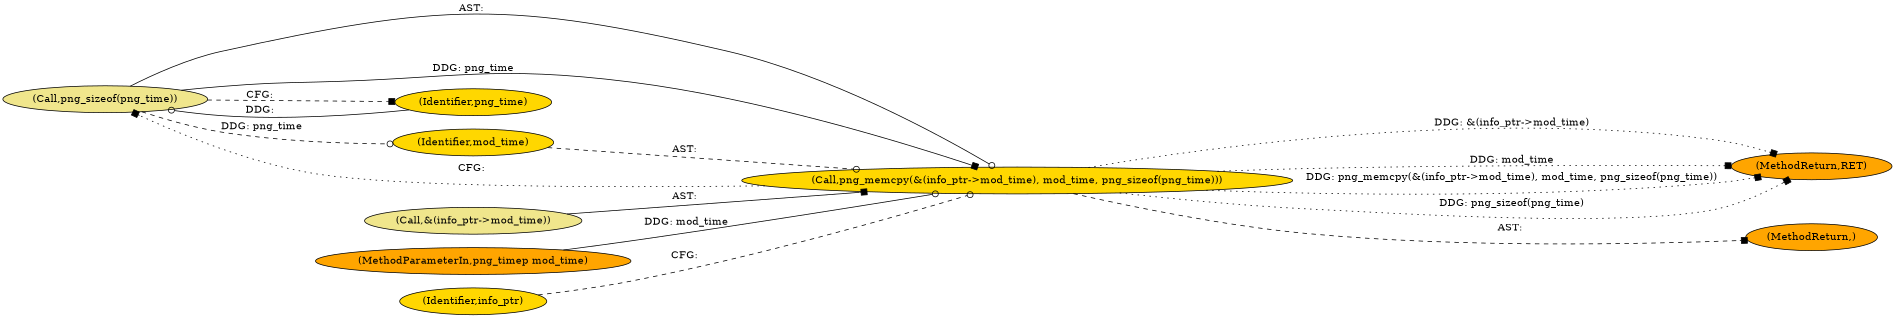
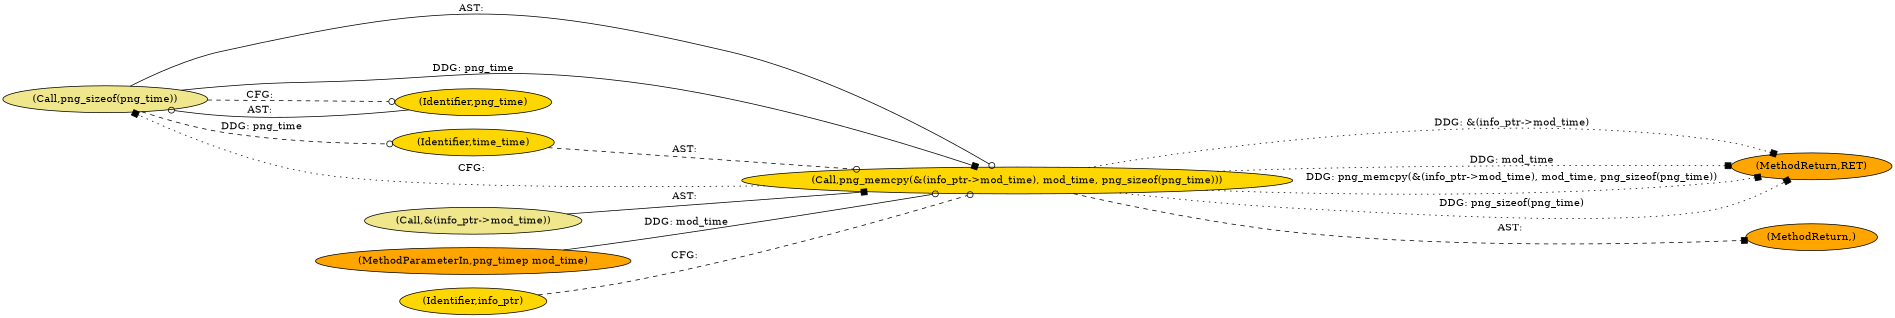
edge "(Call,png_sizeof(png_time))" -> "(Identifier,png_time)": arrowhead box -> odot
edge "(Identifier,png_time)" -> "(Call,png_sizeof(png_time))": label "DDG: " -> "AST: "
node "(Identifier,mod_time)": label "(Identifier,mod_time)" -> "(Identifier,time_time)"
